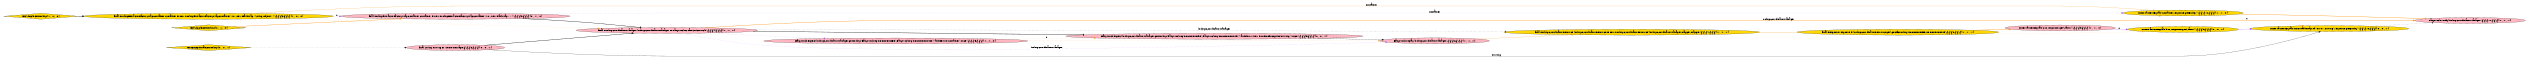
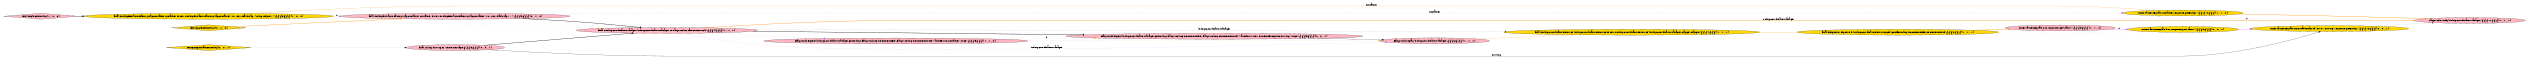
node "testSimpleGetLookup['1', '0', '0']": fillcolor gold -> lightpink
